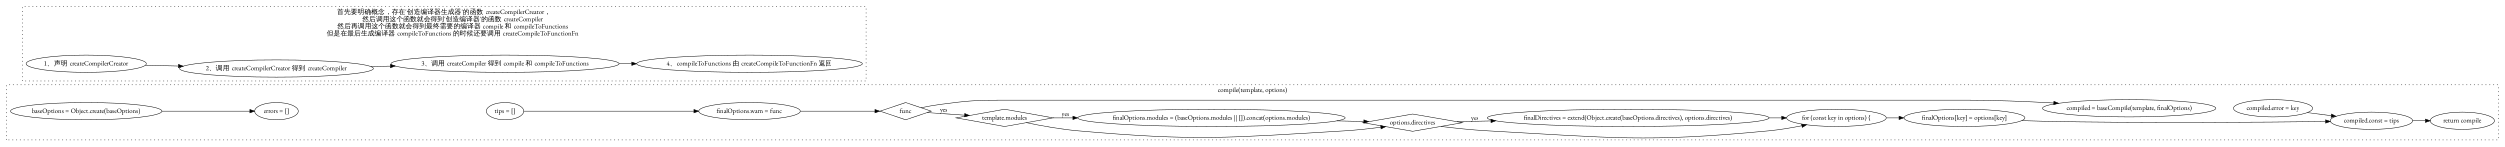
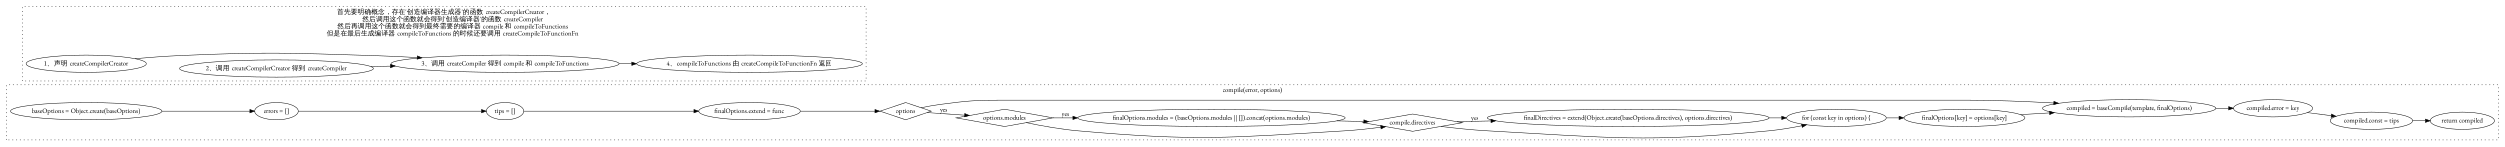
edge "1、声明 createCompilerCreator" -> "2、调用 createCompilerCreator 得到 createCompiler": now "1、声明 createCompilerCreator" -> "3、调用 createCompiler 得到 compile 和 compileToFunctions"
cluster "compile(template, options)": label "compile(template, options)" -> "compile(error, options)"
edge "compiled = baseCompile(template, finalOptions)" -> "compiled.error = key": added
edge "errors = []" -> "tips = []": added
node "finalOptions.warn = func": label "finalOptions.warn = func" -> "finalOptions.extend = func"
node "func": label "func" -> "options"
node "template.modules": label "template.modules" -> "options.modules"
node "return compile": label "return compile" -> "return compiled"
edge "finalOptions[key] = options[key]" -> "compiled.const = tips": now "finalOptions[key] = options[key]" -> "compiled = baseCompile(template, finalOptions)"
node "options.directives": label "options.directives" -> "compile.directives"
